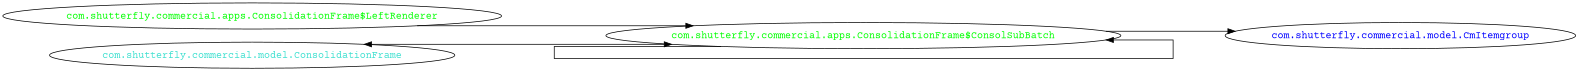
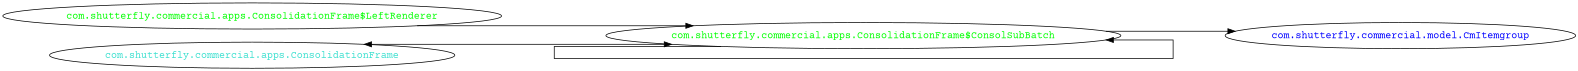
node "com.shutterfly.commercial.model.ConsolidationFrame": label "com.shutterfly.commercial.model.ConsolidationFrame" -> "com.shutterfly.commercial.apps.ConsolidationFrame"
